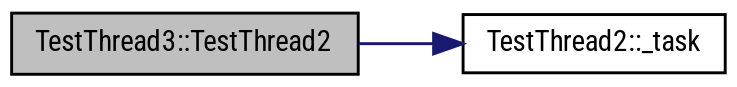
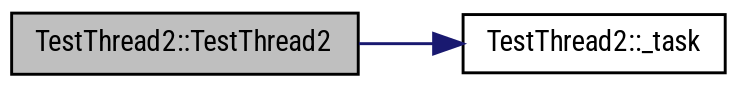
node "TestThread3::TestThread2": label "TestThread3::TestThread2" -> "TestThread2::TestThread2"
